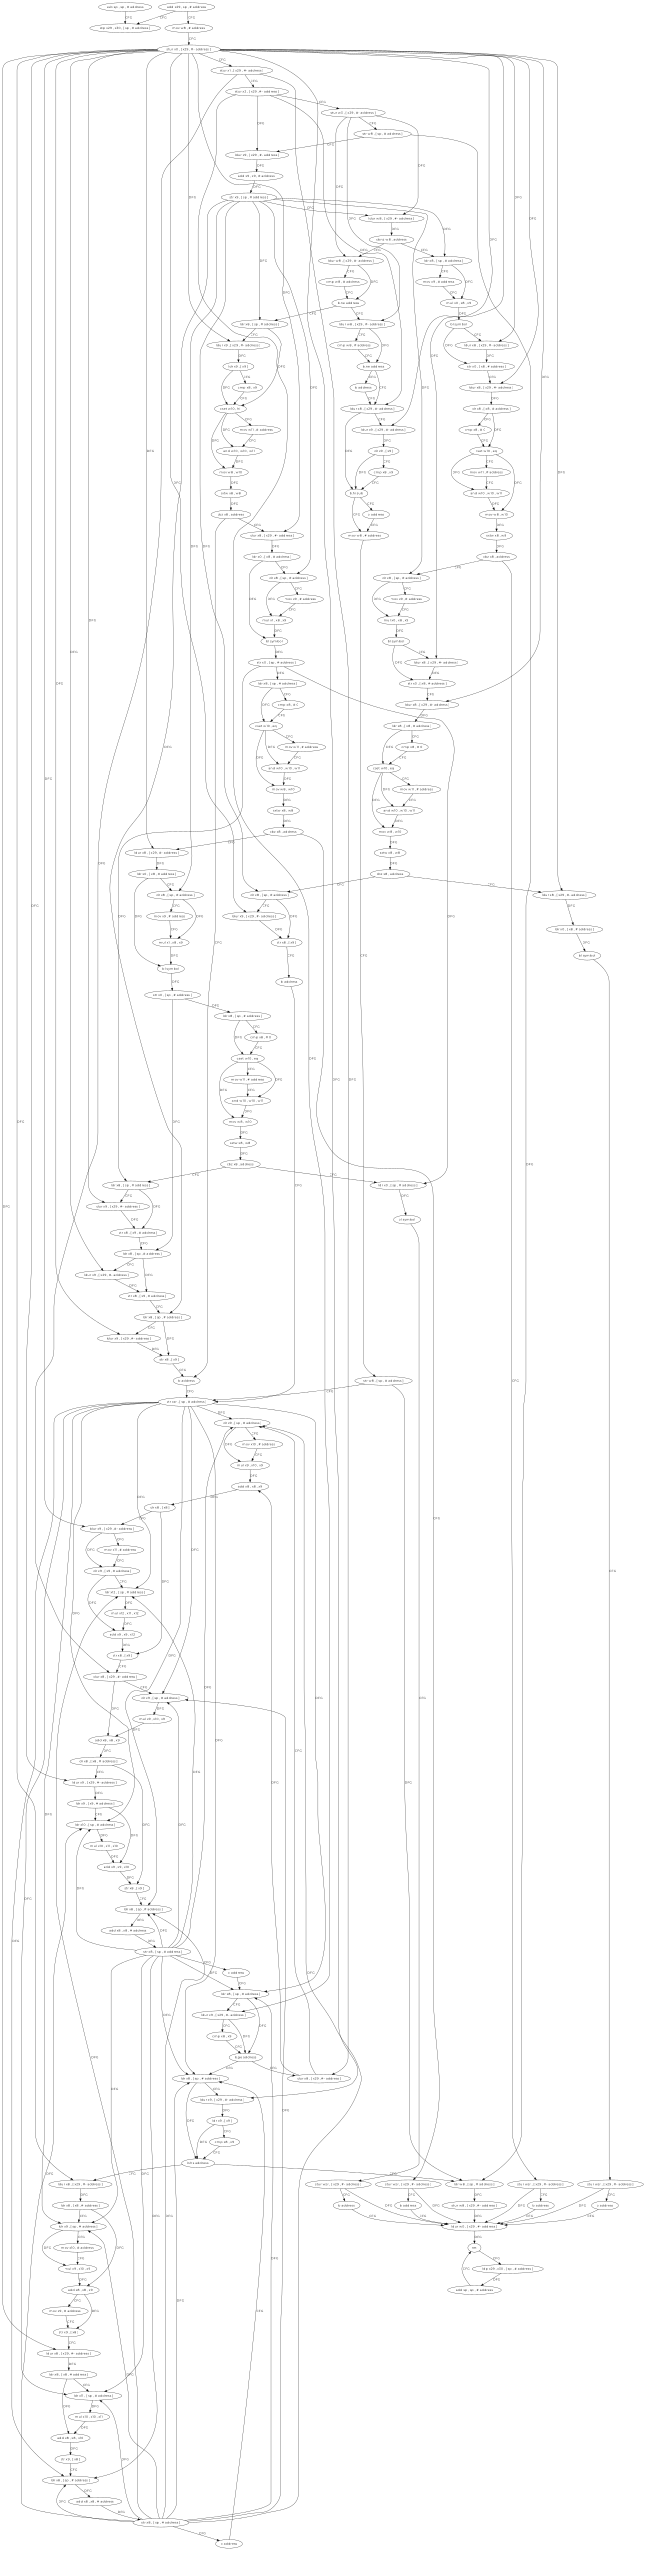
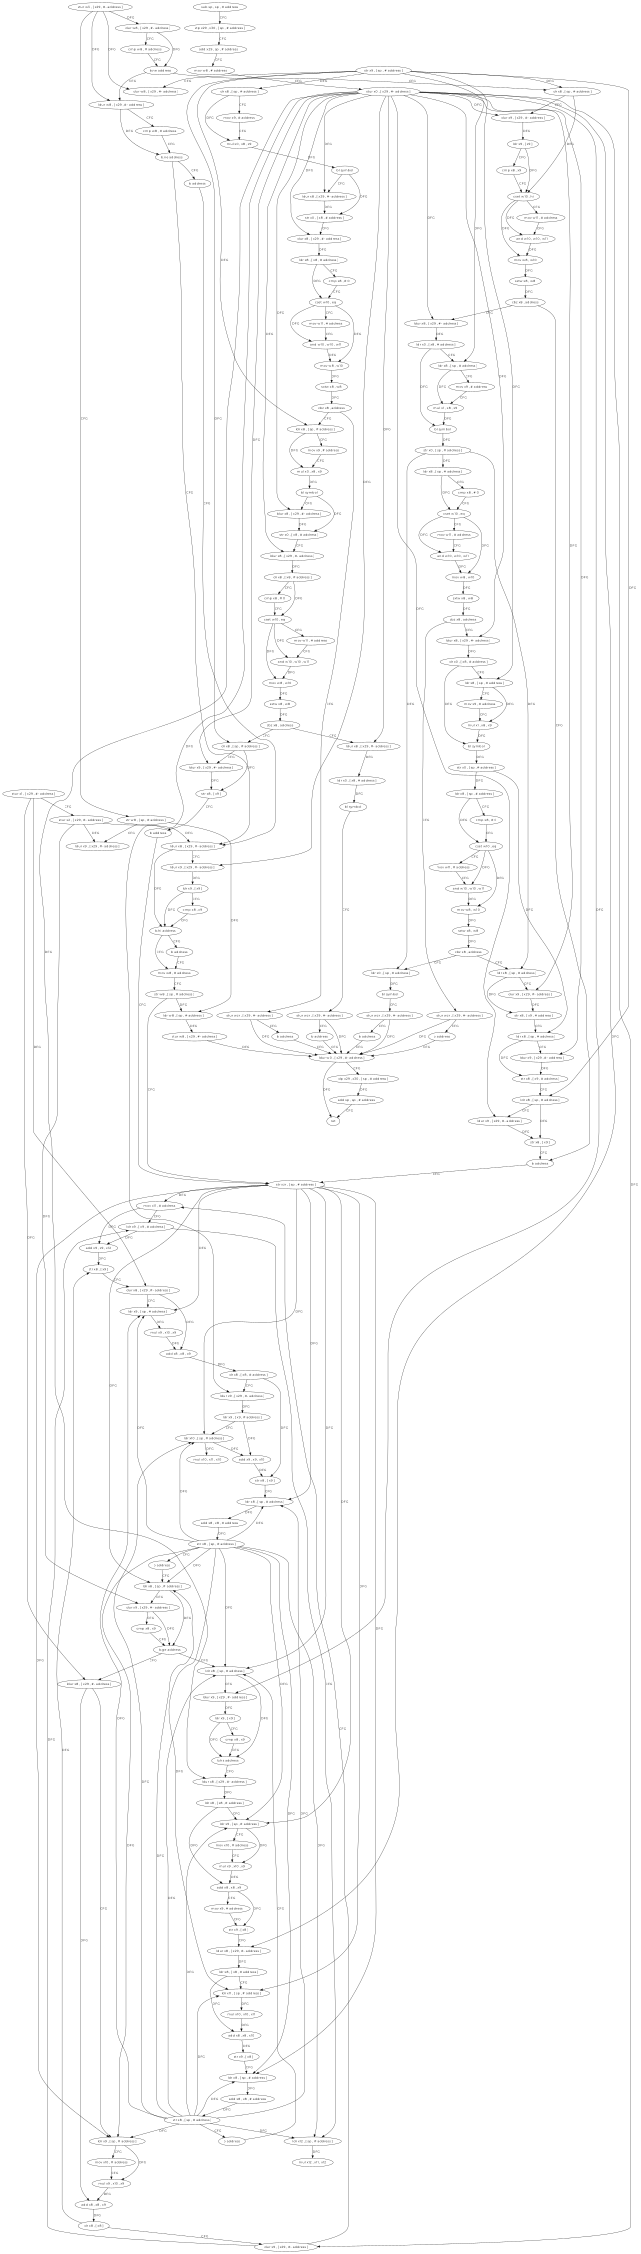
edge "add x29 , sp , # address" -> "stp x29 , x30 , [ sp , # address ]": reversed
edge "stur x0 , [ x29 , #- address ]" -> "stur x1 , [ x29 , #- address ]": removed, label "CFG"
edge "stur x2 , [ x29 , #- address ]" -> "stur w3 , [ x29 , #- address ]": removed, label "CFG"
node "add x9 , x9 , # address": removed
node "cbnz w8 , address": removed
node "b.hi sub": label "b.hi sub" -> "b.hi address"
edge "str xzr , [ sp , # address ]" -> "ldr x12 , [ sp , # address ]": now "str xzr , [ sp , # address ]" -> "mov x11 , # address"
edge "mul x12 , x11 , x12" -> "add x9 , x9 , x12": now "mov x11 , # address" -> "add x9 , x9 , x12"
edge "mul x10 , x11 , x10" -> "add x9 , x9 , x10": now "ldr x10 , [ sp , # address ]" -> "add x9 , x9 , x10"
edge "b.hs address" -> "ldr w8 , [ sp , # address ]": removed, label "CFG"
edge "ret" -> "ldp x29 , x30 , [ sp , # address ]": now "ldur w0 , [ x29 , #- address ]" -> "ldp x29 , x30 , [ sp , # address ]"
